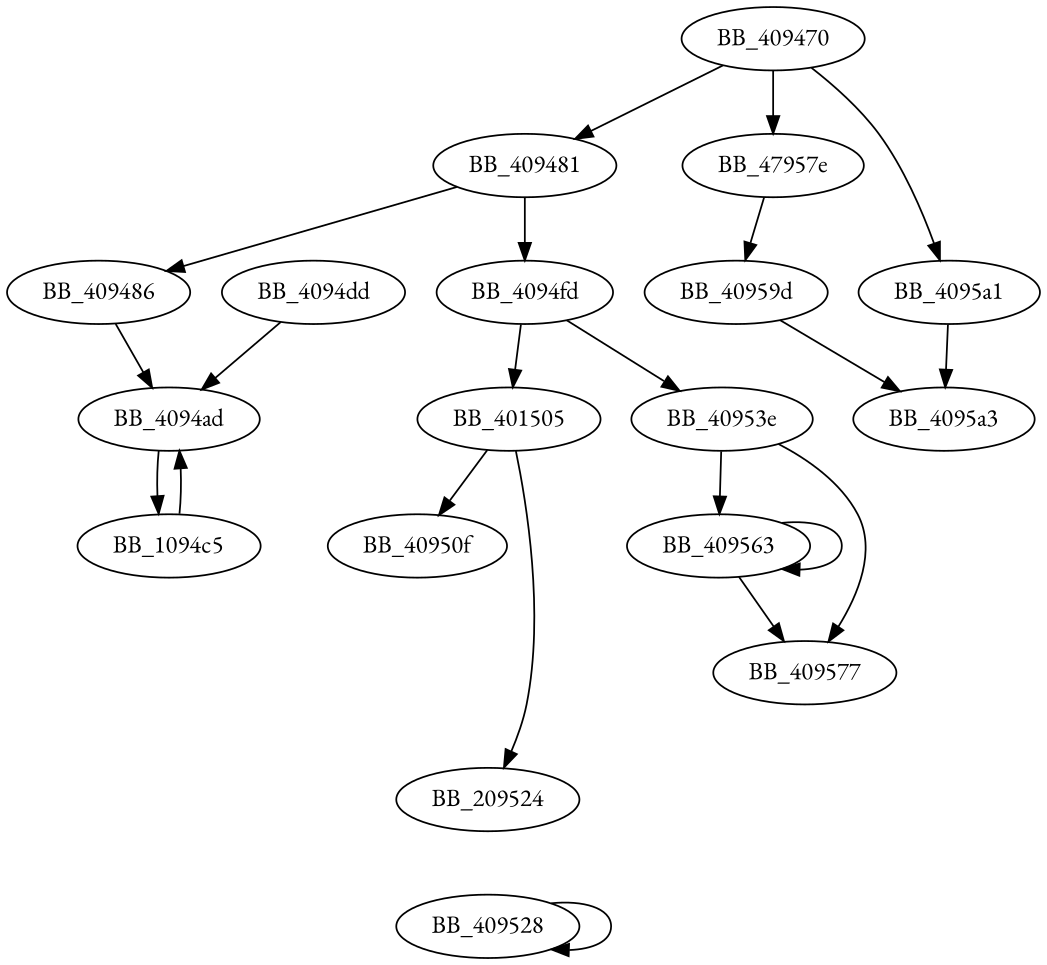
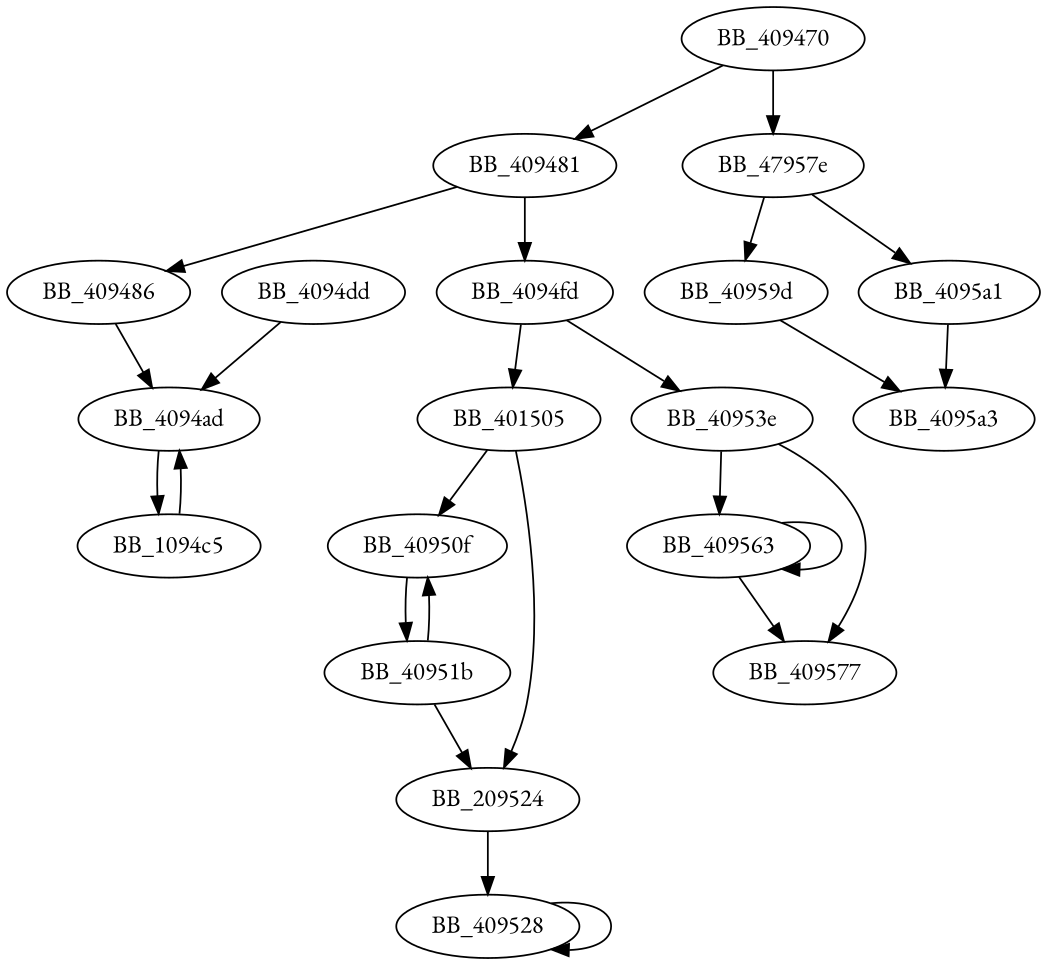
edge "BB_409470" -> "BB_4095a1": now "BB_47957e" -> "BB_4095a1"
node "BB_40951b": added
edge "BB_209524" -> "BB_409528": added
